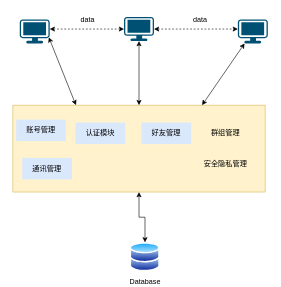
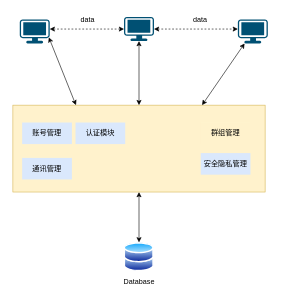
node "账号管理": moved (41, 131) -> (47, 134)
node "好友管理": removed
node "安全隐私管理": fillcolor #fff2cc -> #dae8fc
node "Database": moved (145, 257) -> (139, 257)
